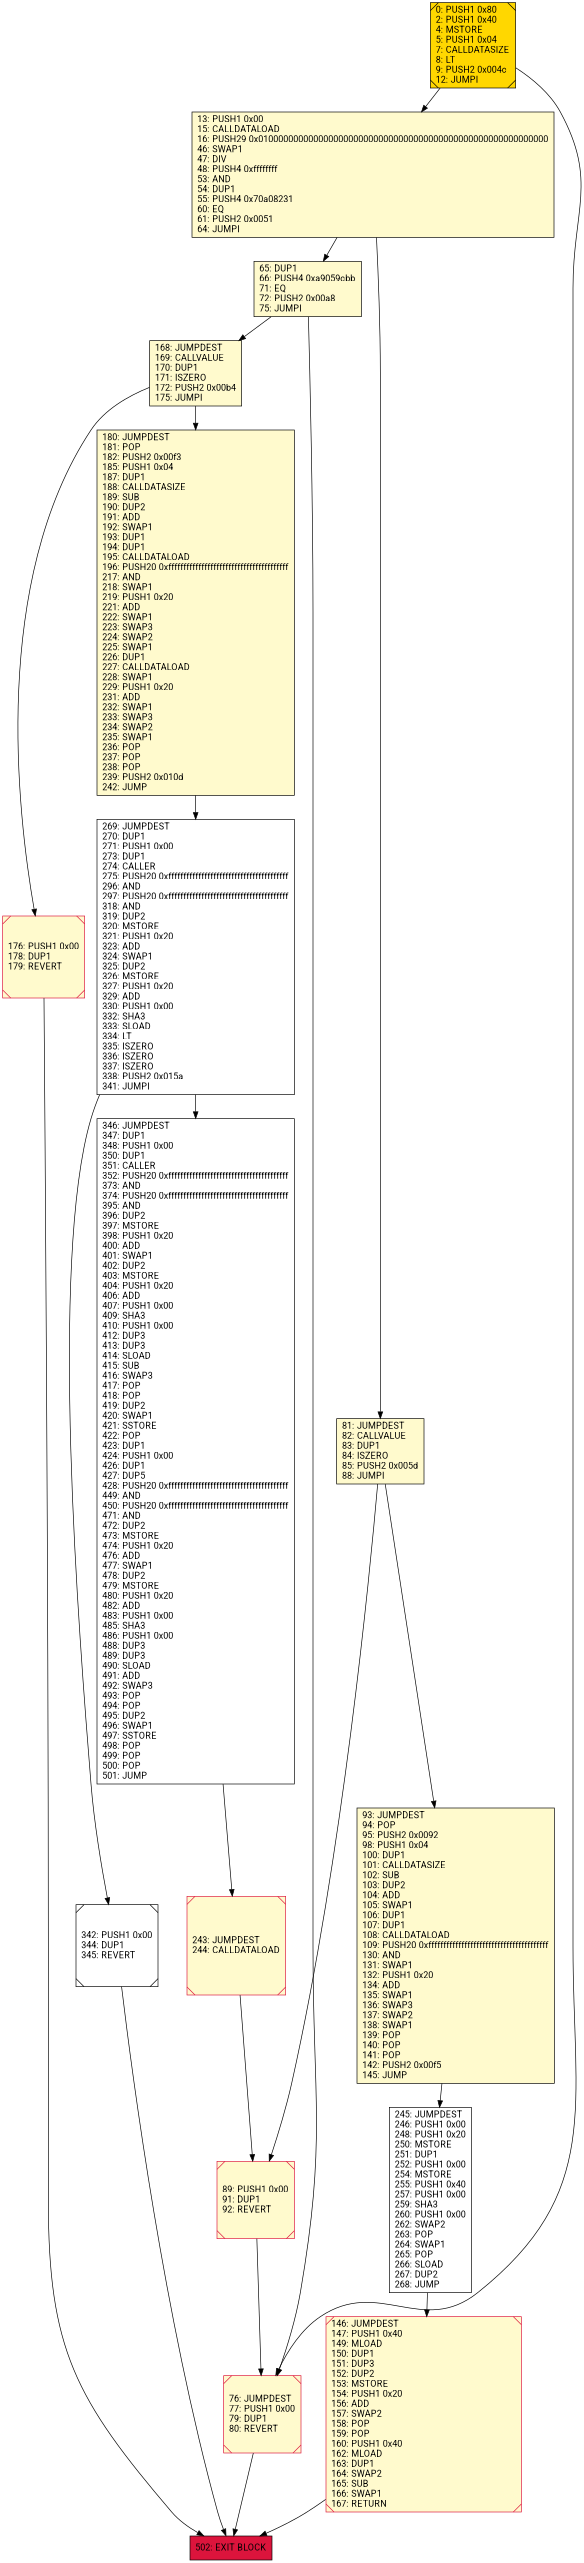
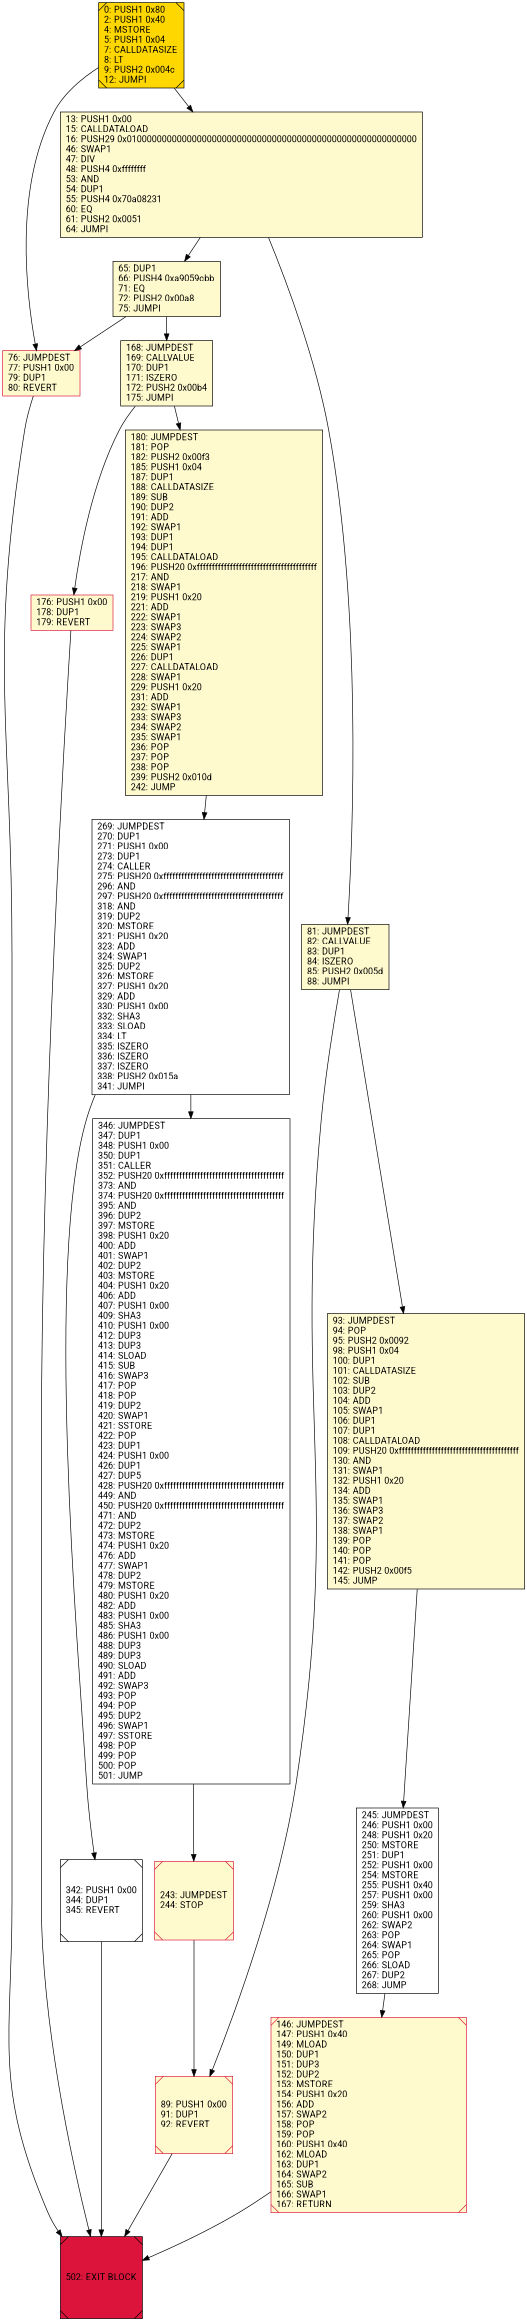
node "176: PUSH1 0x00 178: DUP1 179: REVERT": shape Msquare -> box
node "243: JUMPDEST 244: CALLDATALOAD": label "243: JUMPDEST 244: CALLDATALOAD" -> "243: JUMPDEST 244: STOP"
edge "89: PUSH1 0x00 91: DUP1 92: REVERT" -> "76: JUMPDEST 77: PUSH1 0x00 79: DUP1 80: REVERT": now "89: PUSH1 0x00 91: DUP1 92: REVERT" -> "502: EXIT BLOCK"
node "76: JUMPDEST 77: PUSH1 0x00 79: DUP1 80: REVERT": shape Msquare -> box
node "502: EXIT BLOCK": shape box -> Msquare
